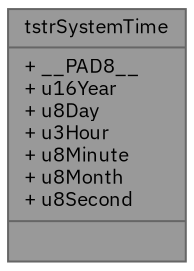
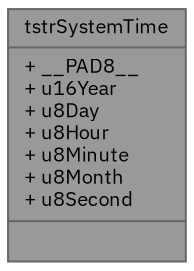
node "tstrSystemTime": text "+ u3Hour" -> "+ u8Hour"
